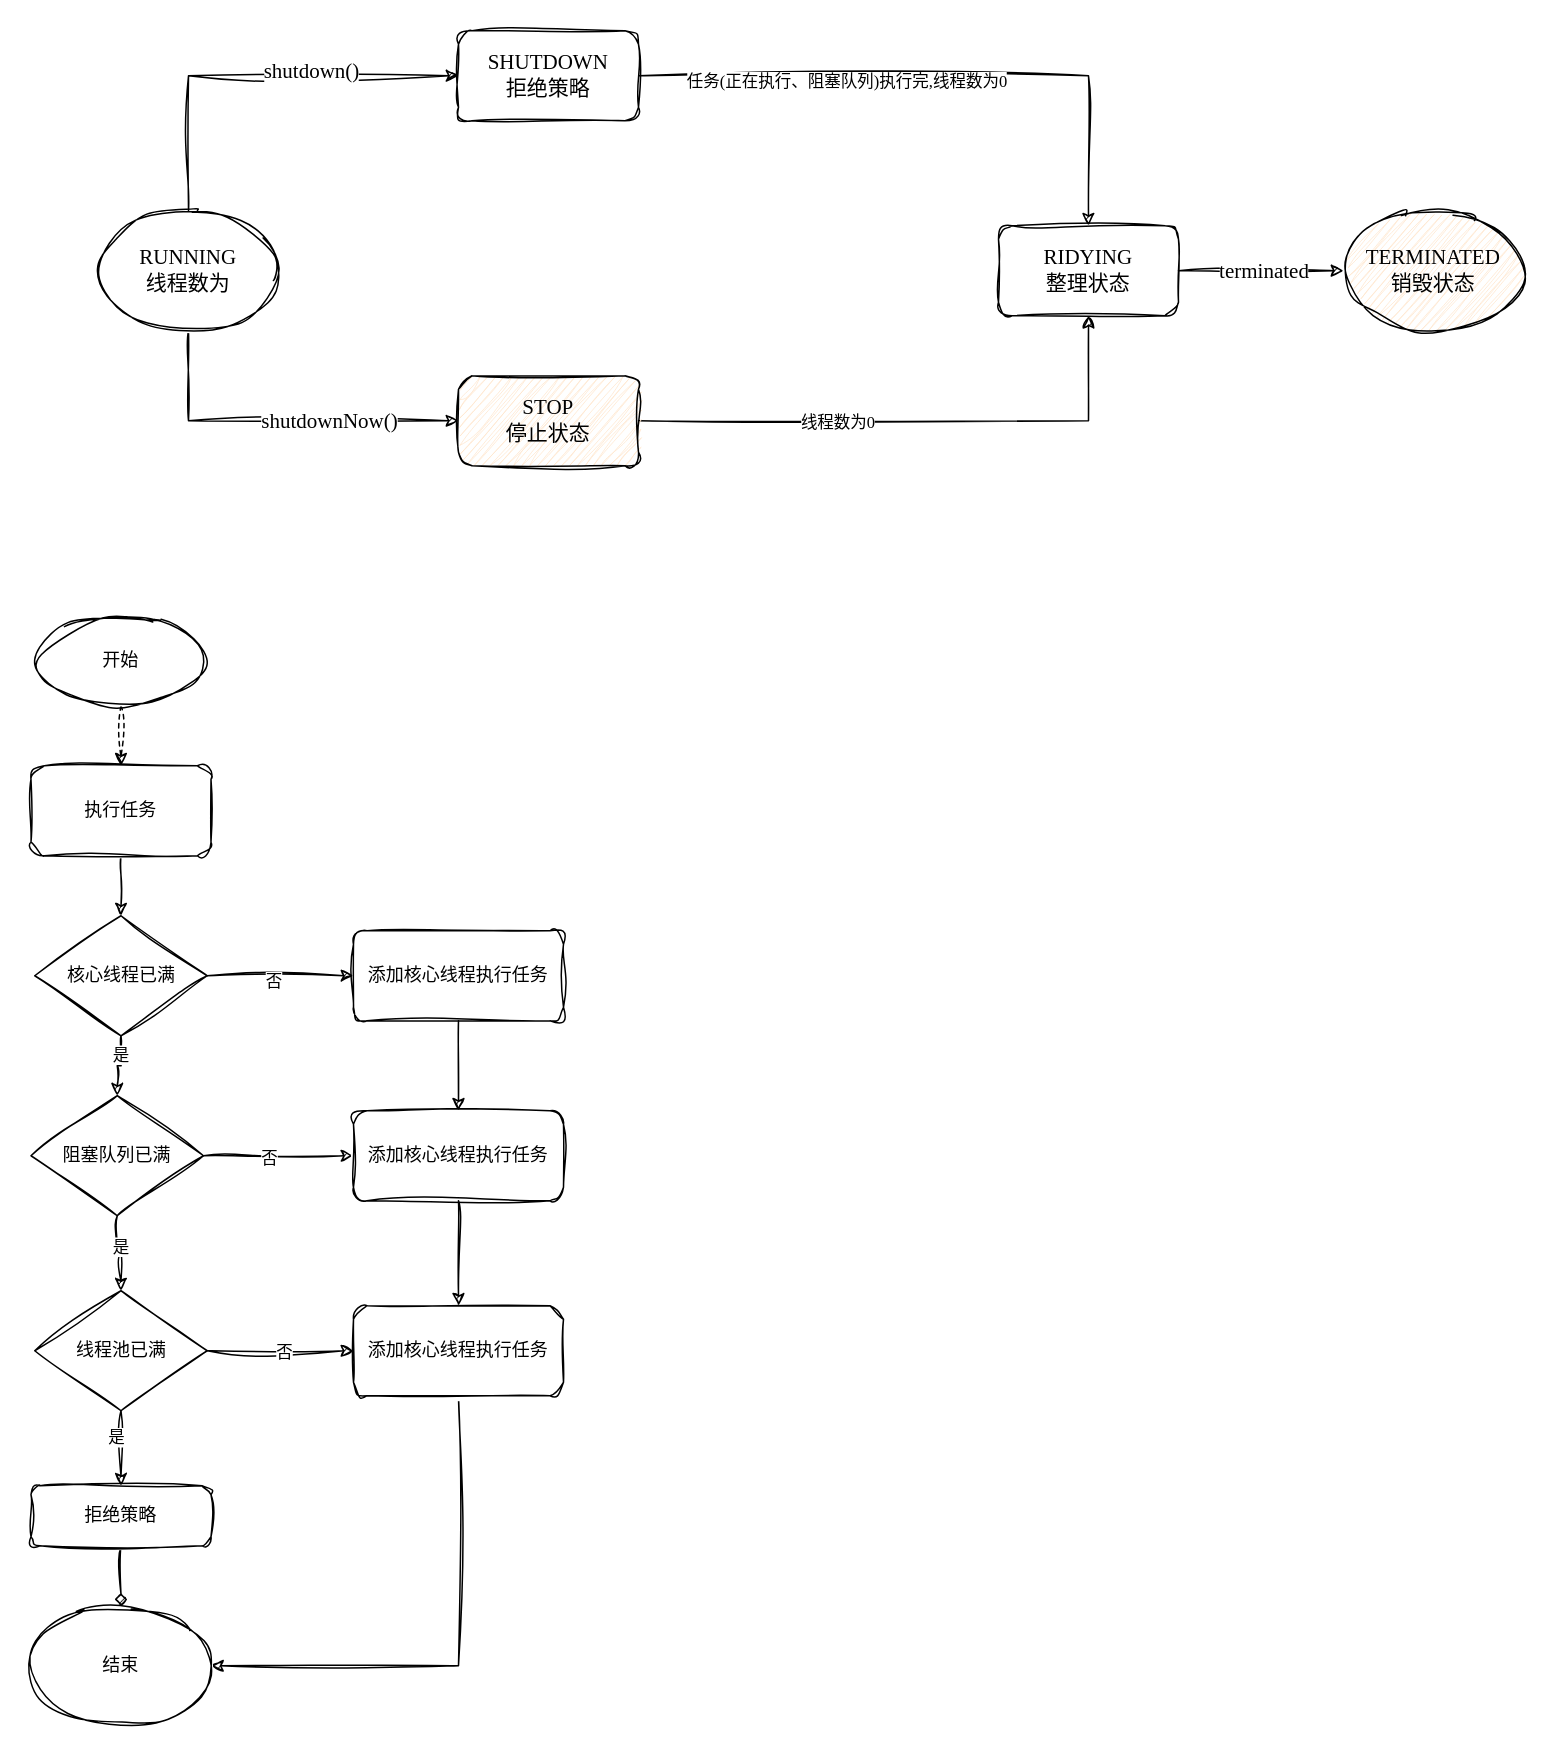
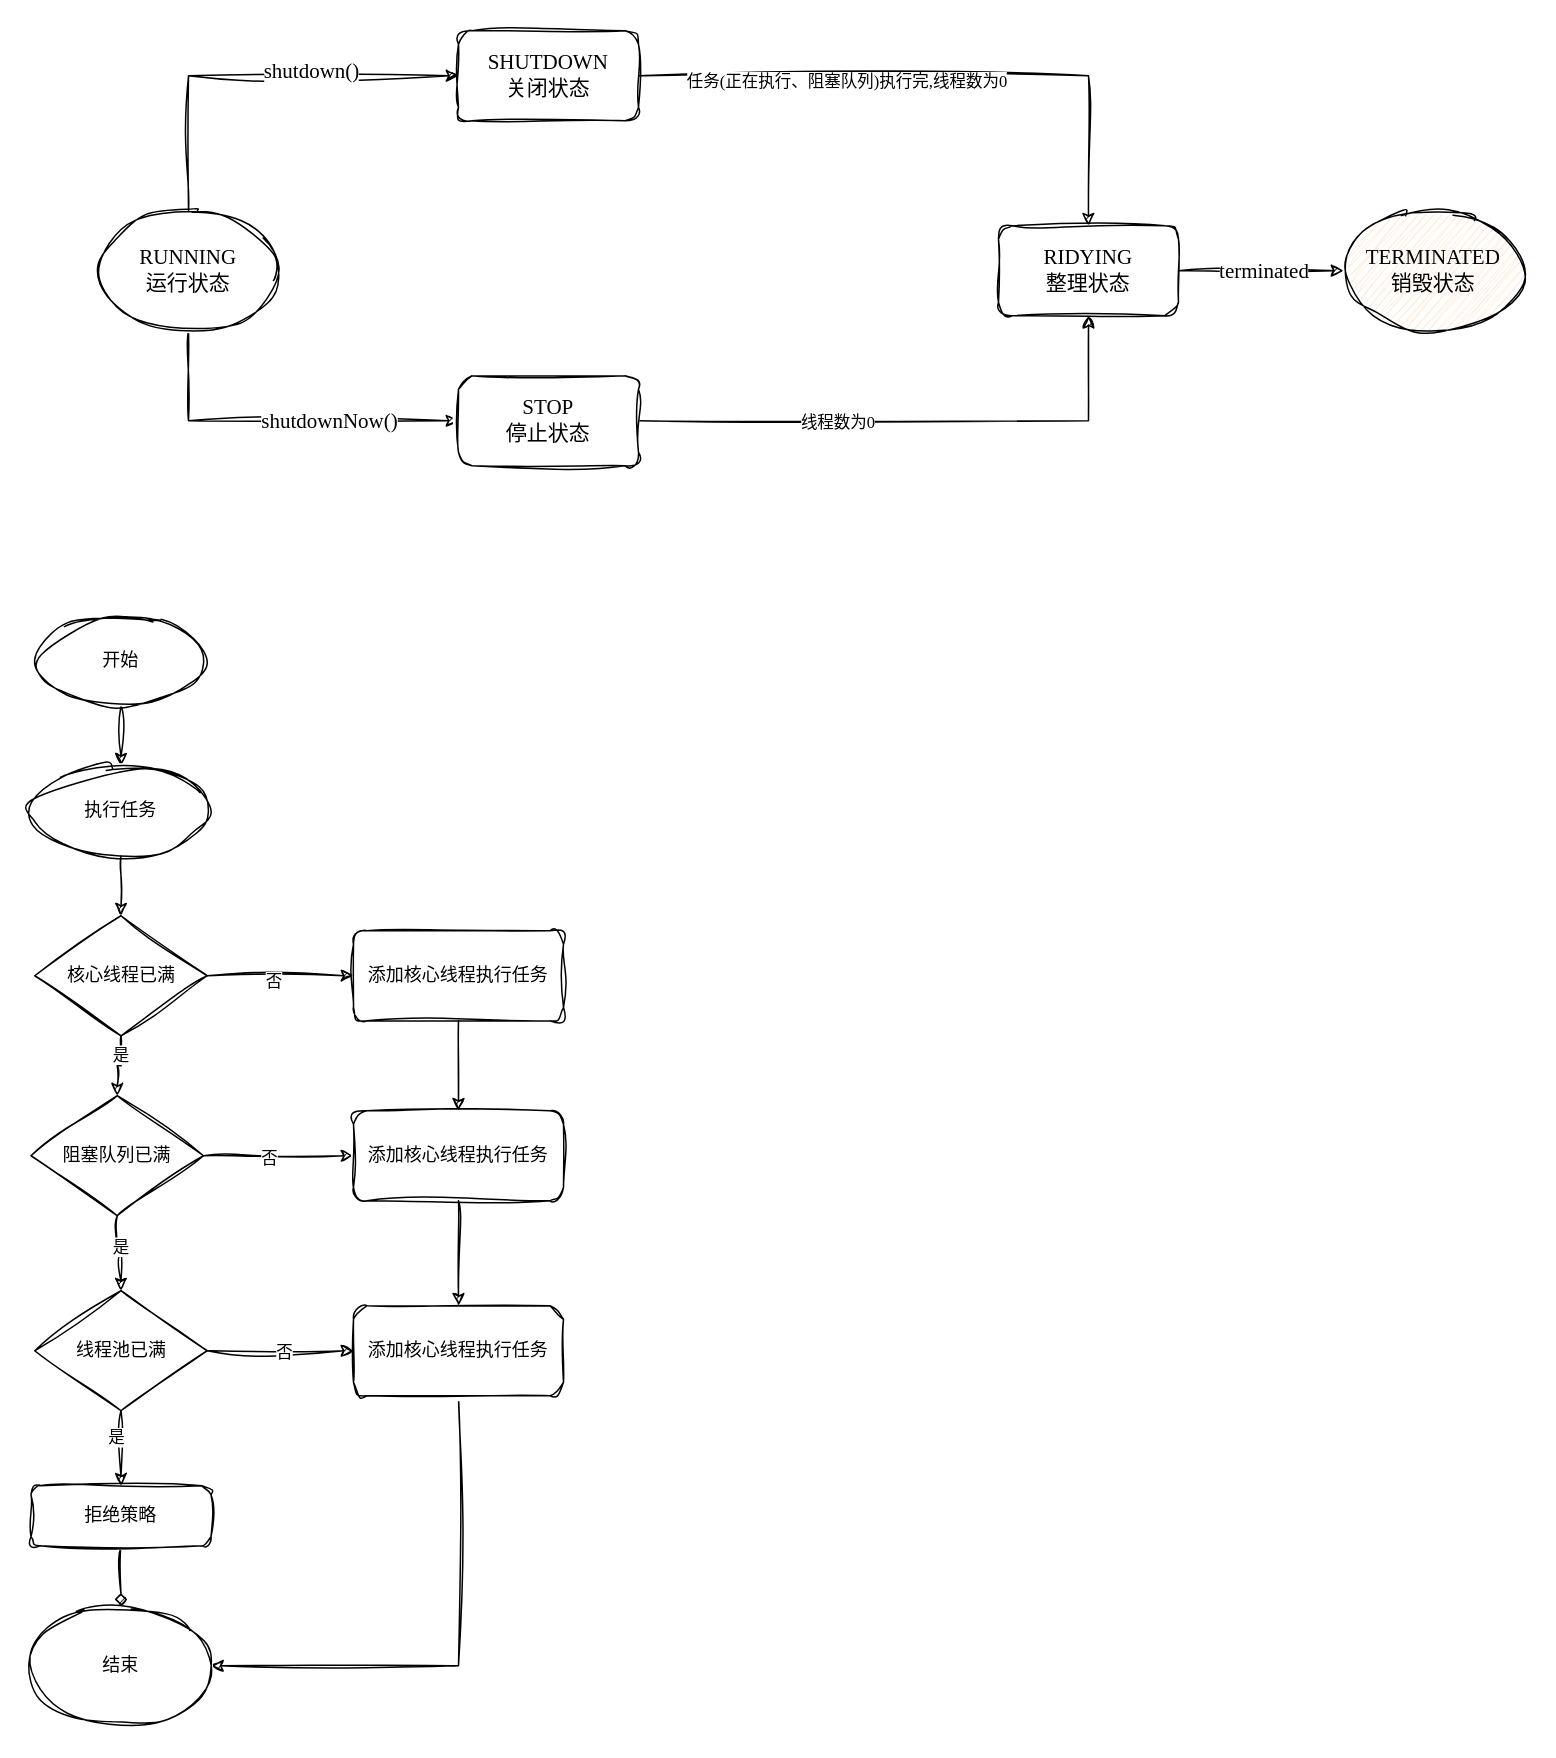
node "SHUTDOWN拒绝策略": label "SHUTDOWN拒绝策略" -> "SHUTDOWN关闭状态"
node "RUNNING线程数为": label "RUNNING线程数为" -> "RUNNING运行状态"
node "STOP停止状态": fillcolor #ffe6cc -> #ffffff
edge "开始" -> "执行任务": style dashed -> solid
node "执行任务": shape rounded rectangle -> ellipse
